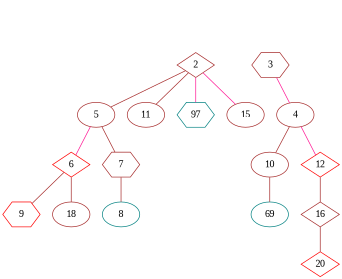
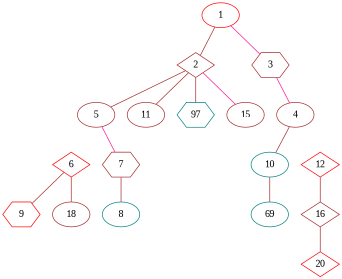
node "1": added
edge "2" -- "97": color deeppink -> brown
edge "5" -- "7": color brown -> deeppink
edge "5" -- "6": removed
edge "4" -- "12": removed
node "10": color brown -> teal
